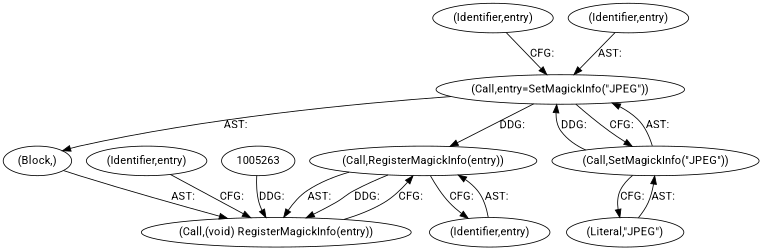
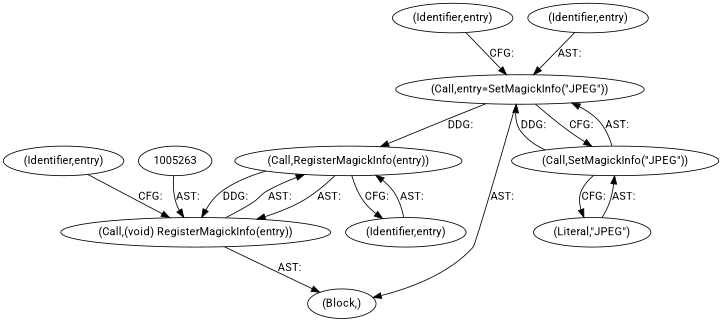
edge "(Block,)" -> "(Call,(void) RegisterMagickInfo(entry))": reversed
edge "1005263" -> "(Call,(void) RegisterMagickInfo(entry))": label "DDG: " -> "AST: "
edge "(Call,(void) RegisterMagickInfo(entry))" -> "(Call,RegisterMagickInfo(entry))": label "CFG: " -> "AST: "
